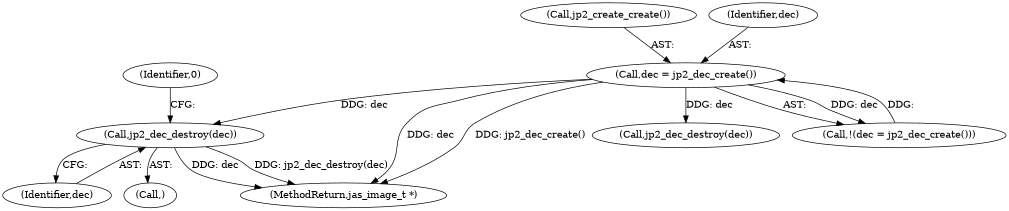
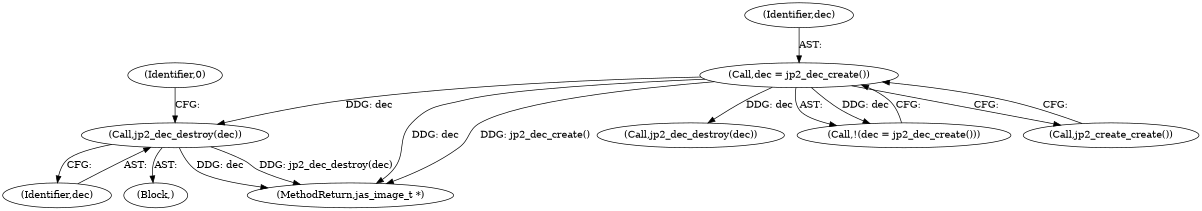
edge "(Call,jp2_create_create())" -> "(Call,dec = jp2_dec_create())": label "AST: " -> "CFG: "
edge "(Call,!(dec = jp2_dec_create()))" -> "(Call,dec = jp2_dec_create())": label "DDG: " -> "CFG: "
edge "(Call,dec = jp2_dec_create())" -> "(Call,jp2_create_create())": added, label "CFG:"
node "(Call,)": label "(Call,)" -> "(Block,)"
